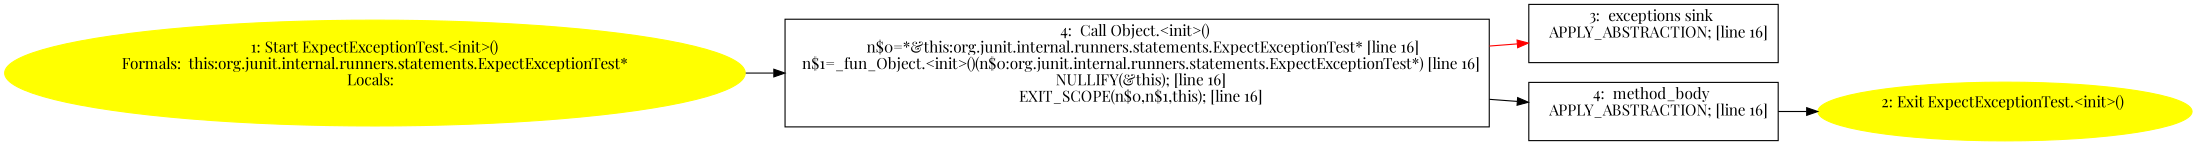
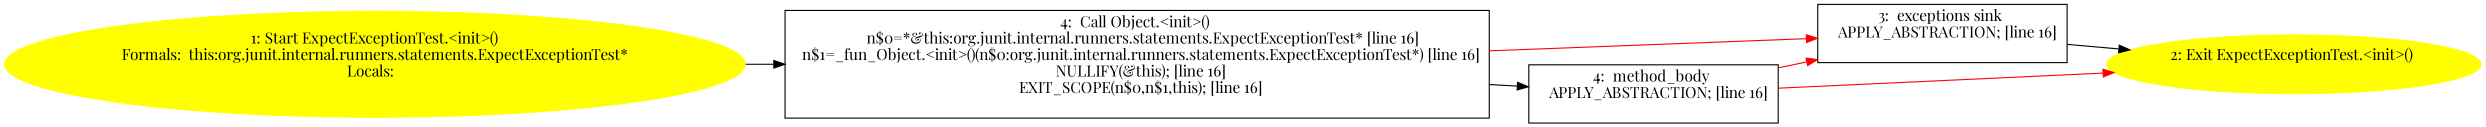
edge "3:  exceptions sink APPLY_ABSTRACTION; [line 16]" -> "2: Exit ExpectExceptionTest.<init>()": added
edge "4:  method_body APPLY_ABSTRACTION; [line 16]" -> "3:  exceptions sink APPLY_ABSTRACTION; [line 16]": added
edge "4:  method_body APPLY_ABSTRACTION; [line 16]" -> "2: Exit ExpectExceptionTest.<init>()": color black -> red
